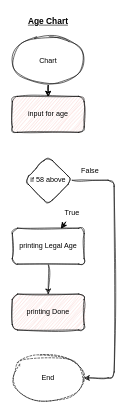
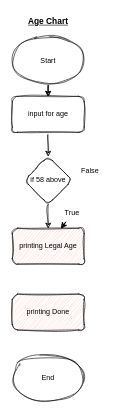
node "Chart": label "Chart" -> "Start"
node "input for age": fillcolor #f8cecc -> #ffffff
edge "input for age" -> "if 58 above": added
edge "if 58 above" -> "printing Legal Age": added
node "printing Legal Age": fillcolor #ffffff -> #f8cecc
edge "if 58 above" -> "End": removed
edge "printing Legal Age" -> "printing Done": removed
node "End": style dashed -> solid
